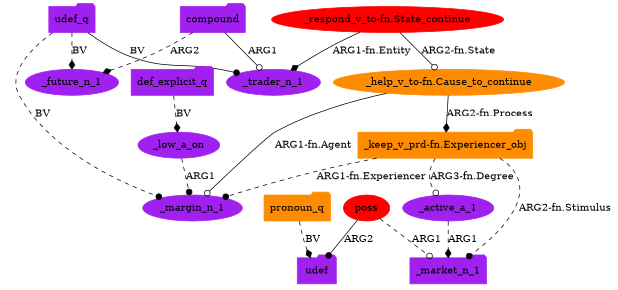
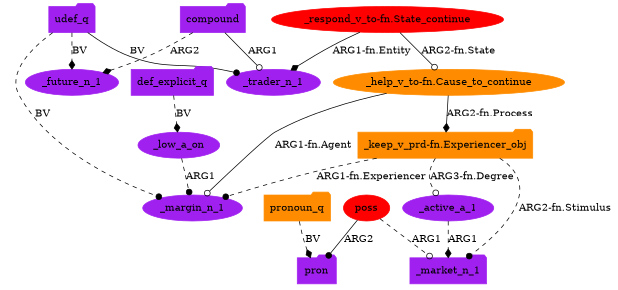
node "udef": label "udef" -> "pron"
